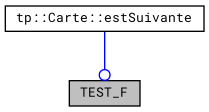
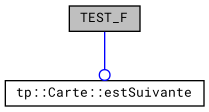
edge "tp::Carte::estSuivante" -> "TEST_F": reversed
